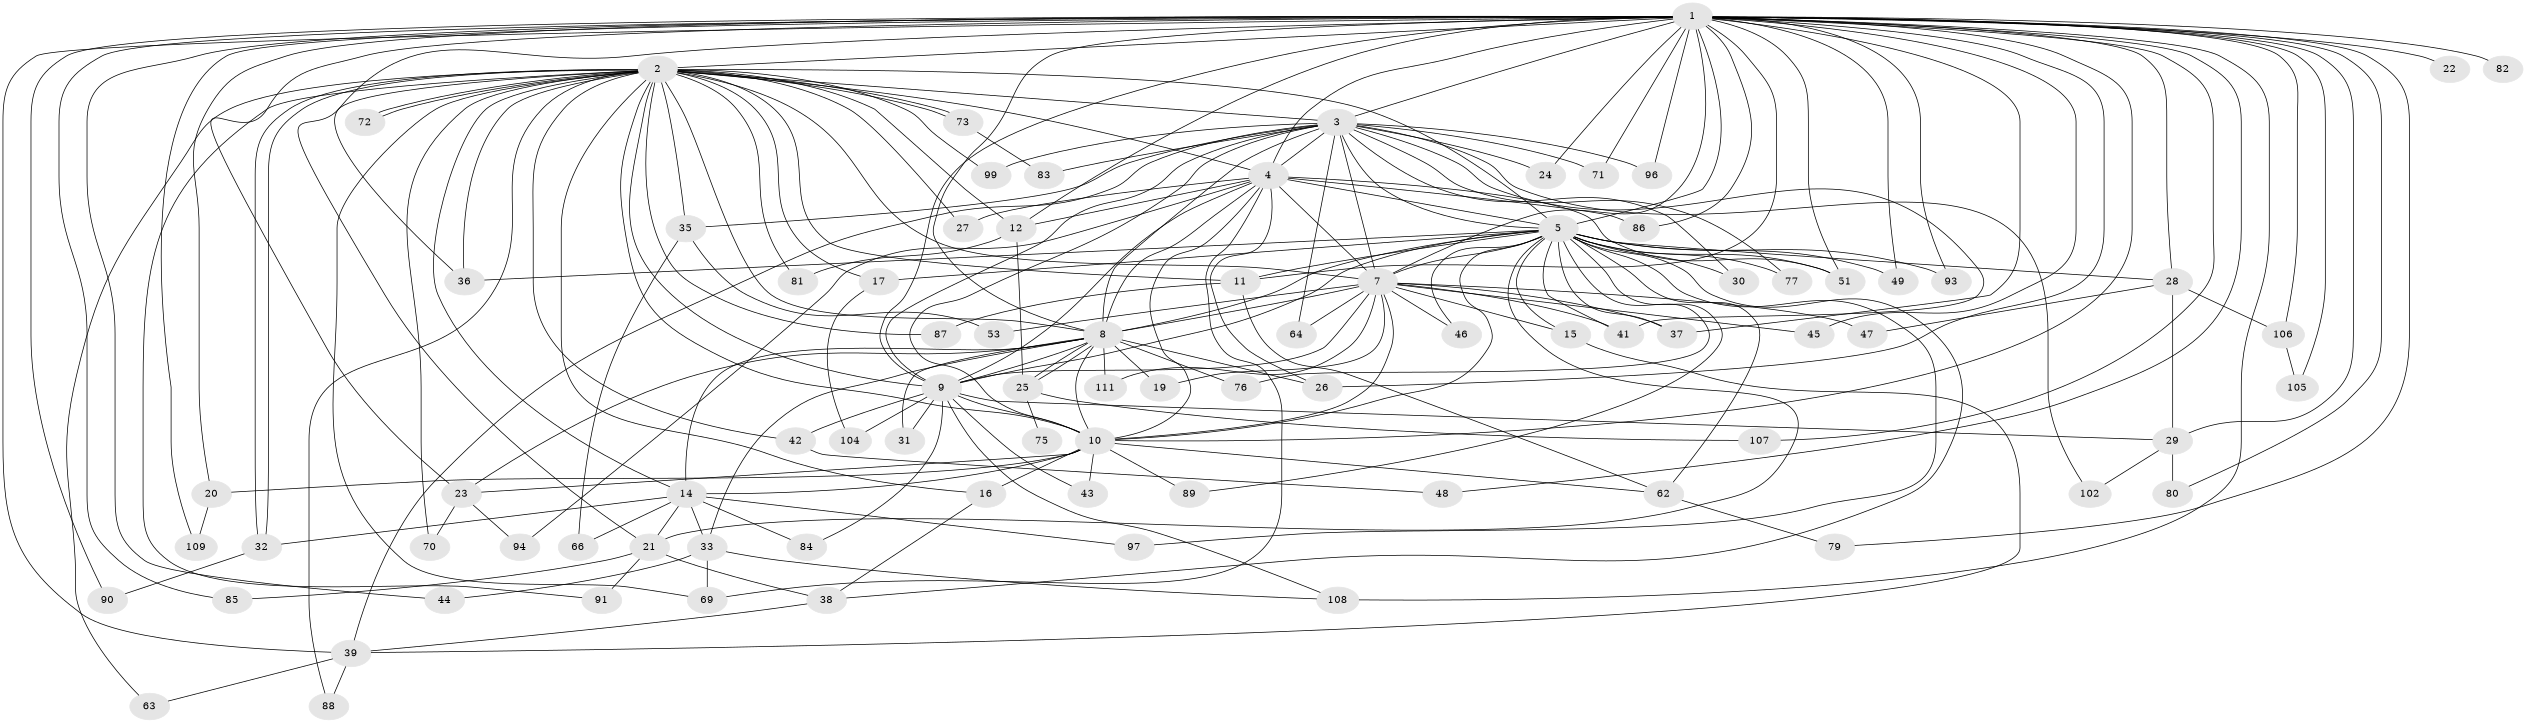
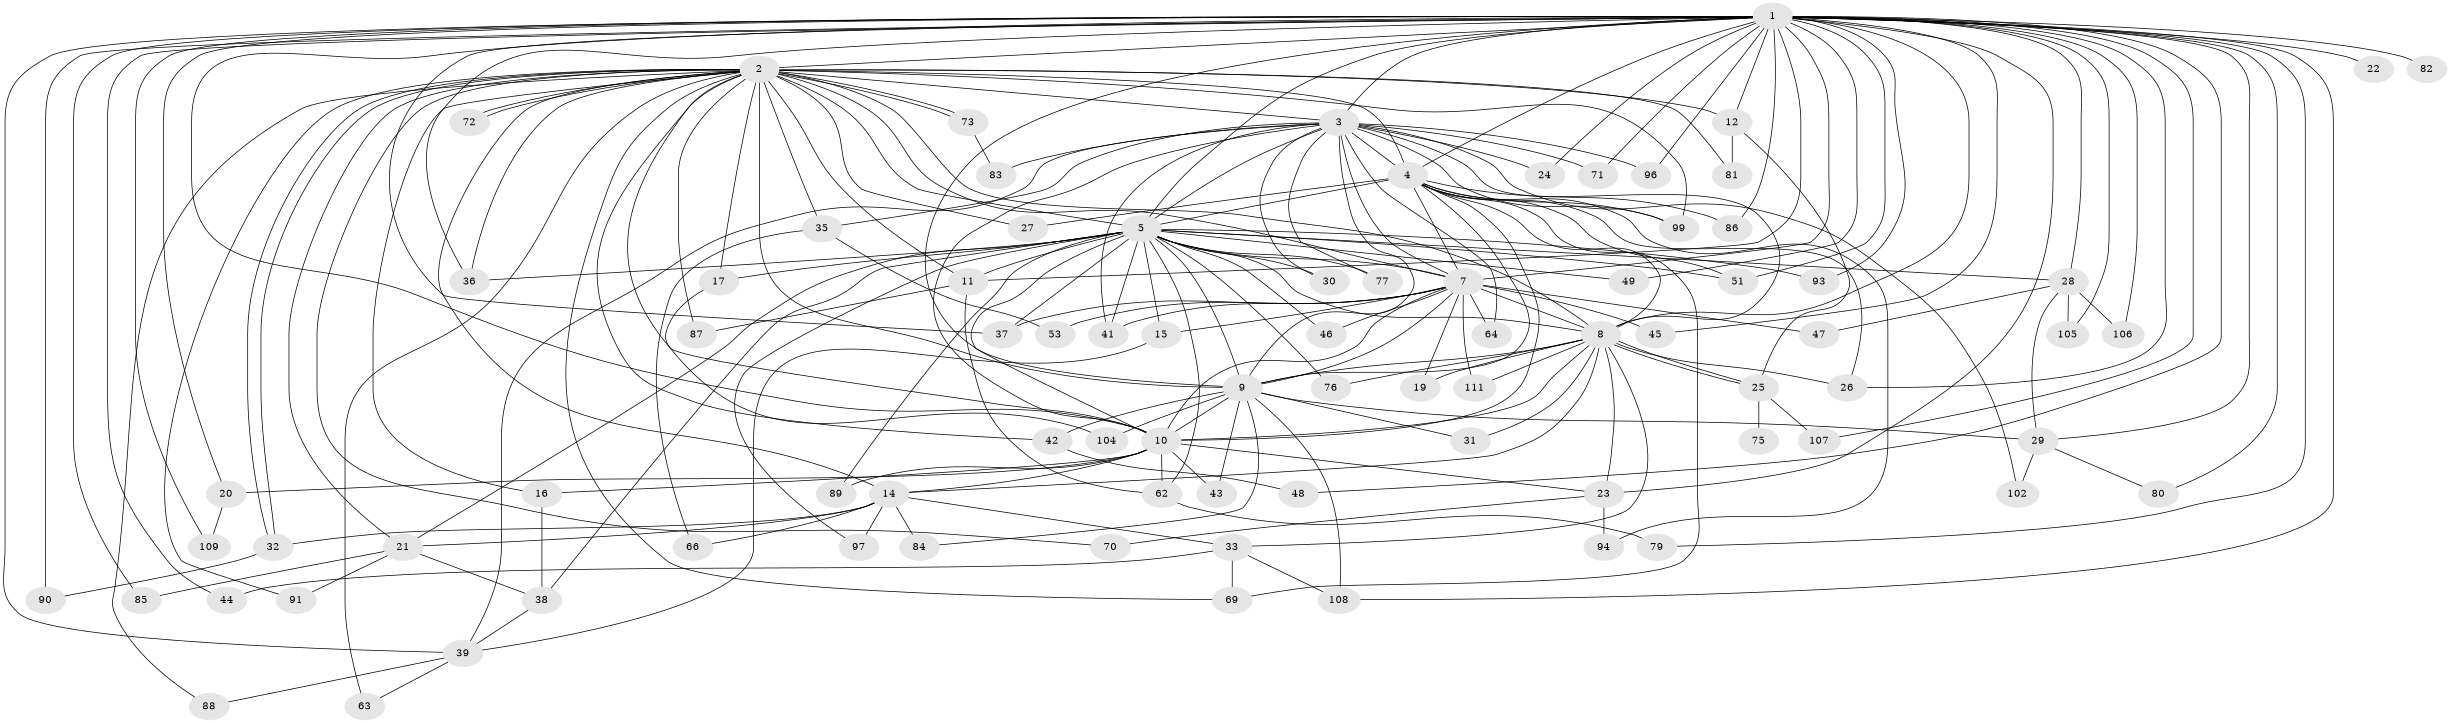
edge "4" -- "12": now "4" -- "99"
edge "106" -- "105": now "28" -- "105"
